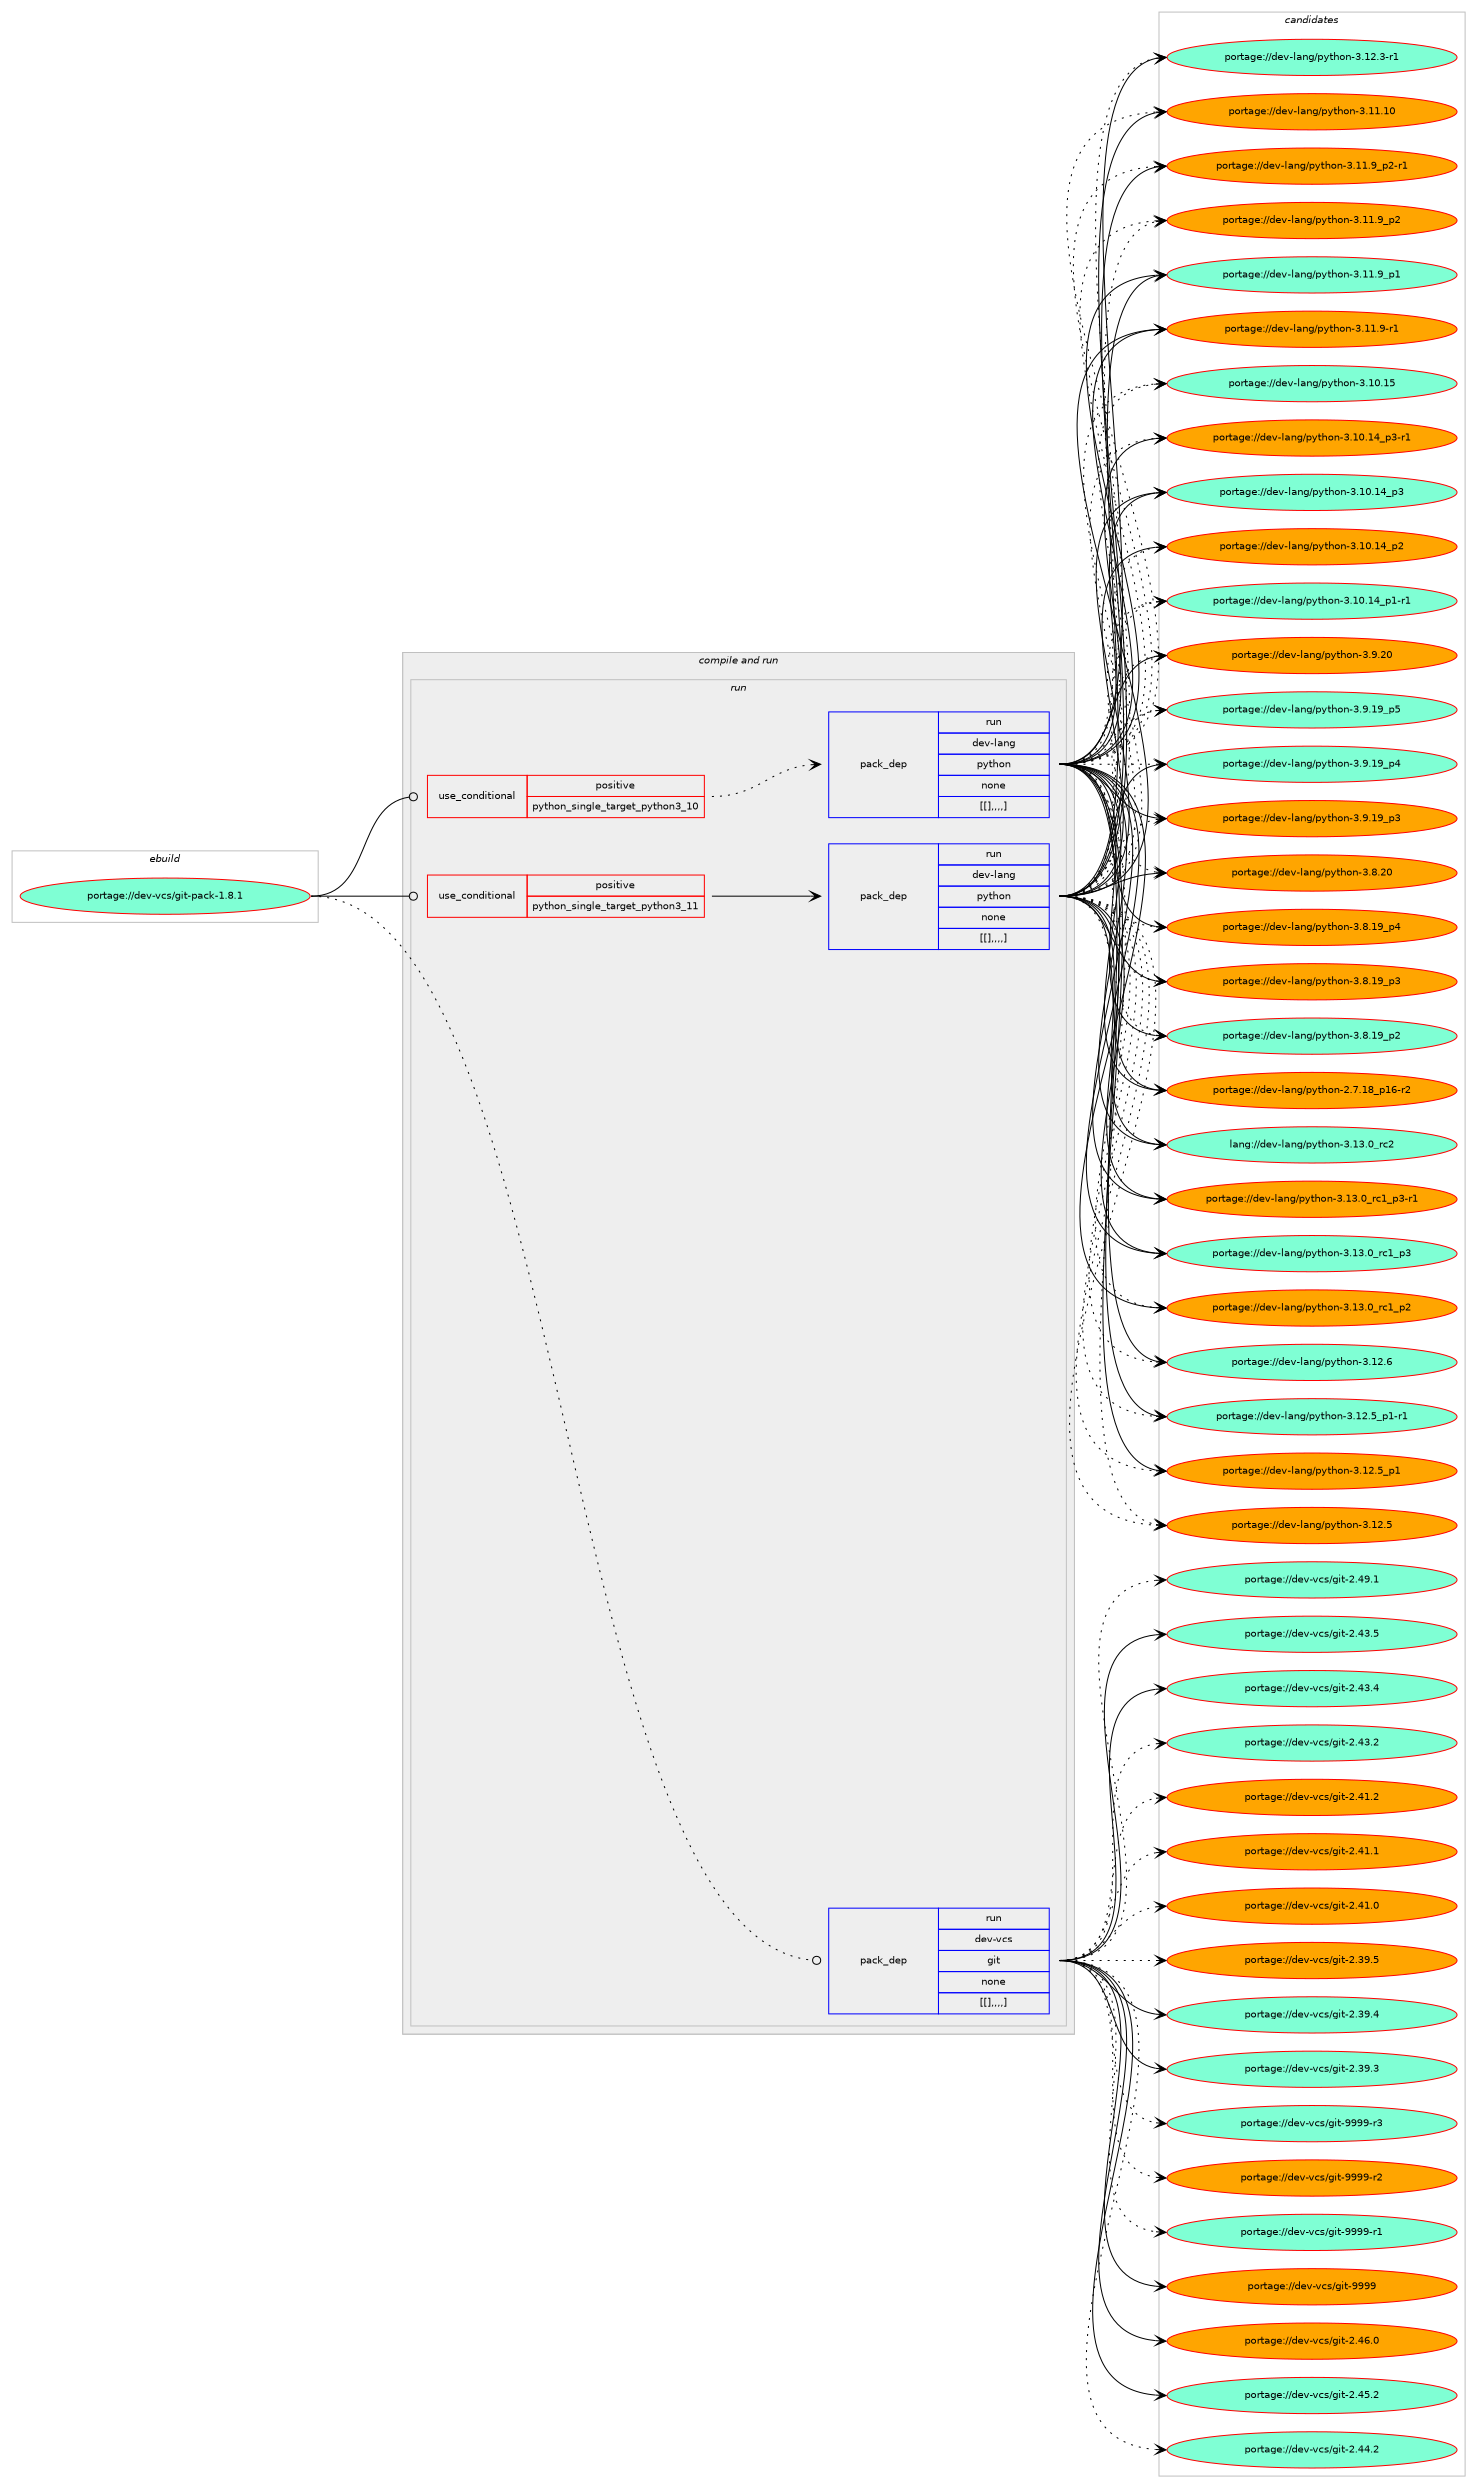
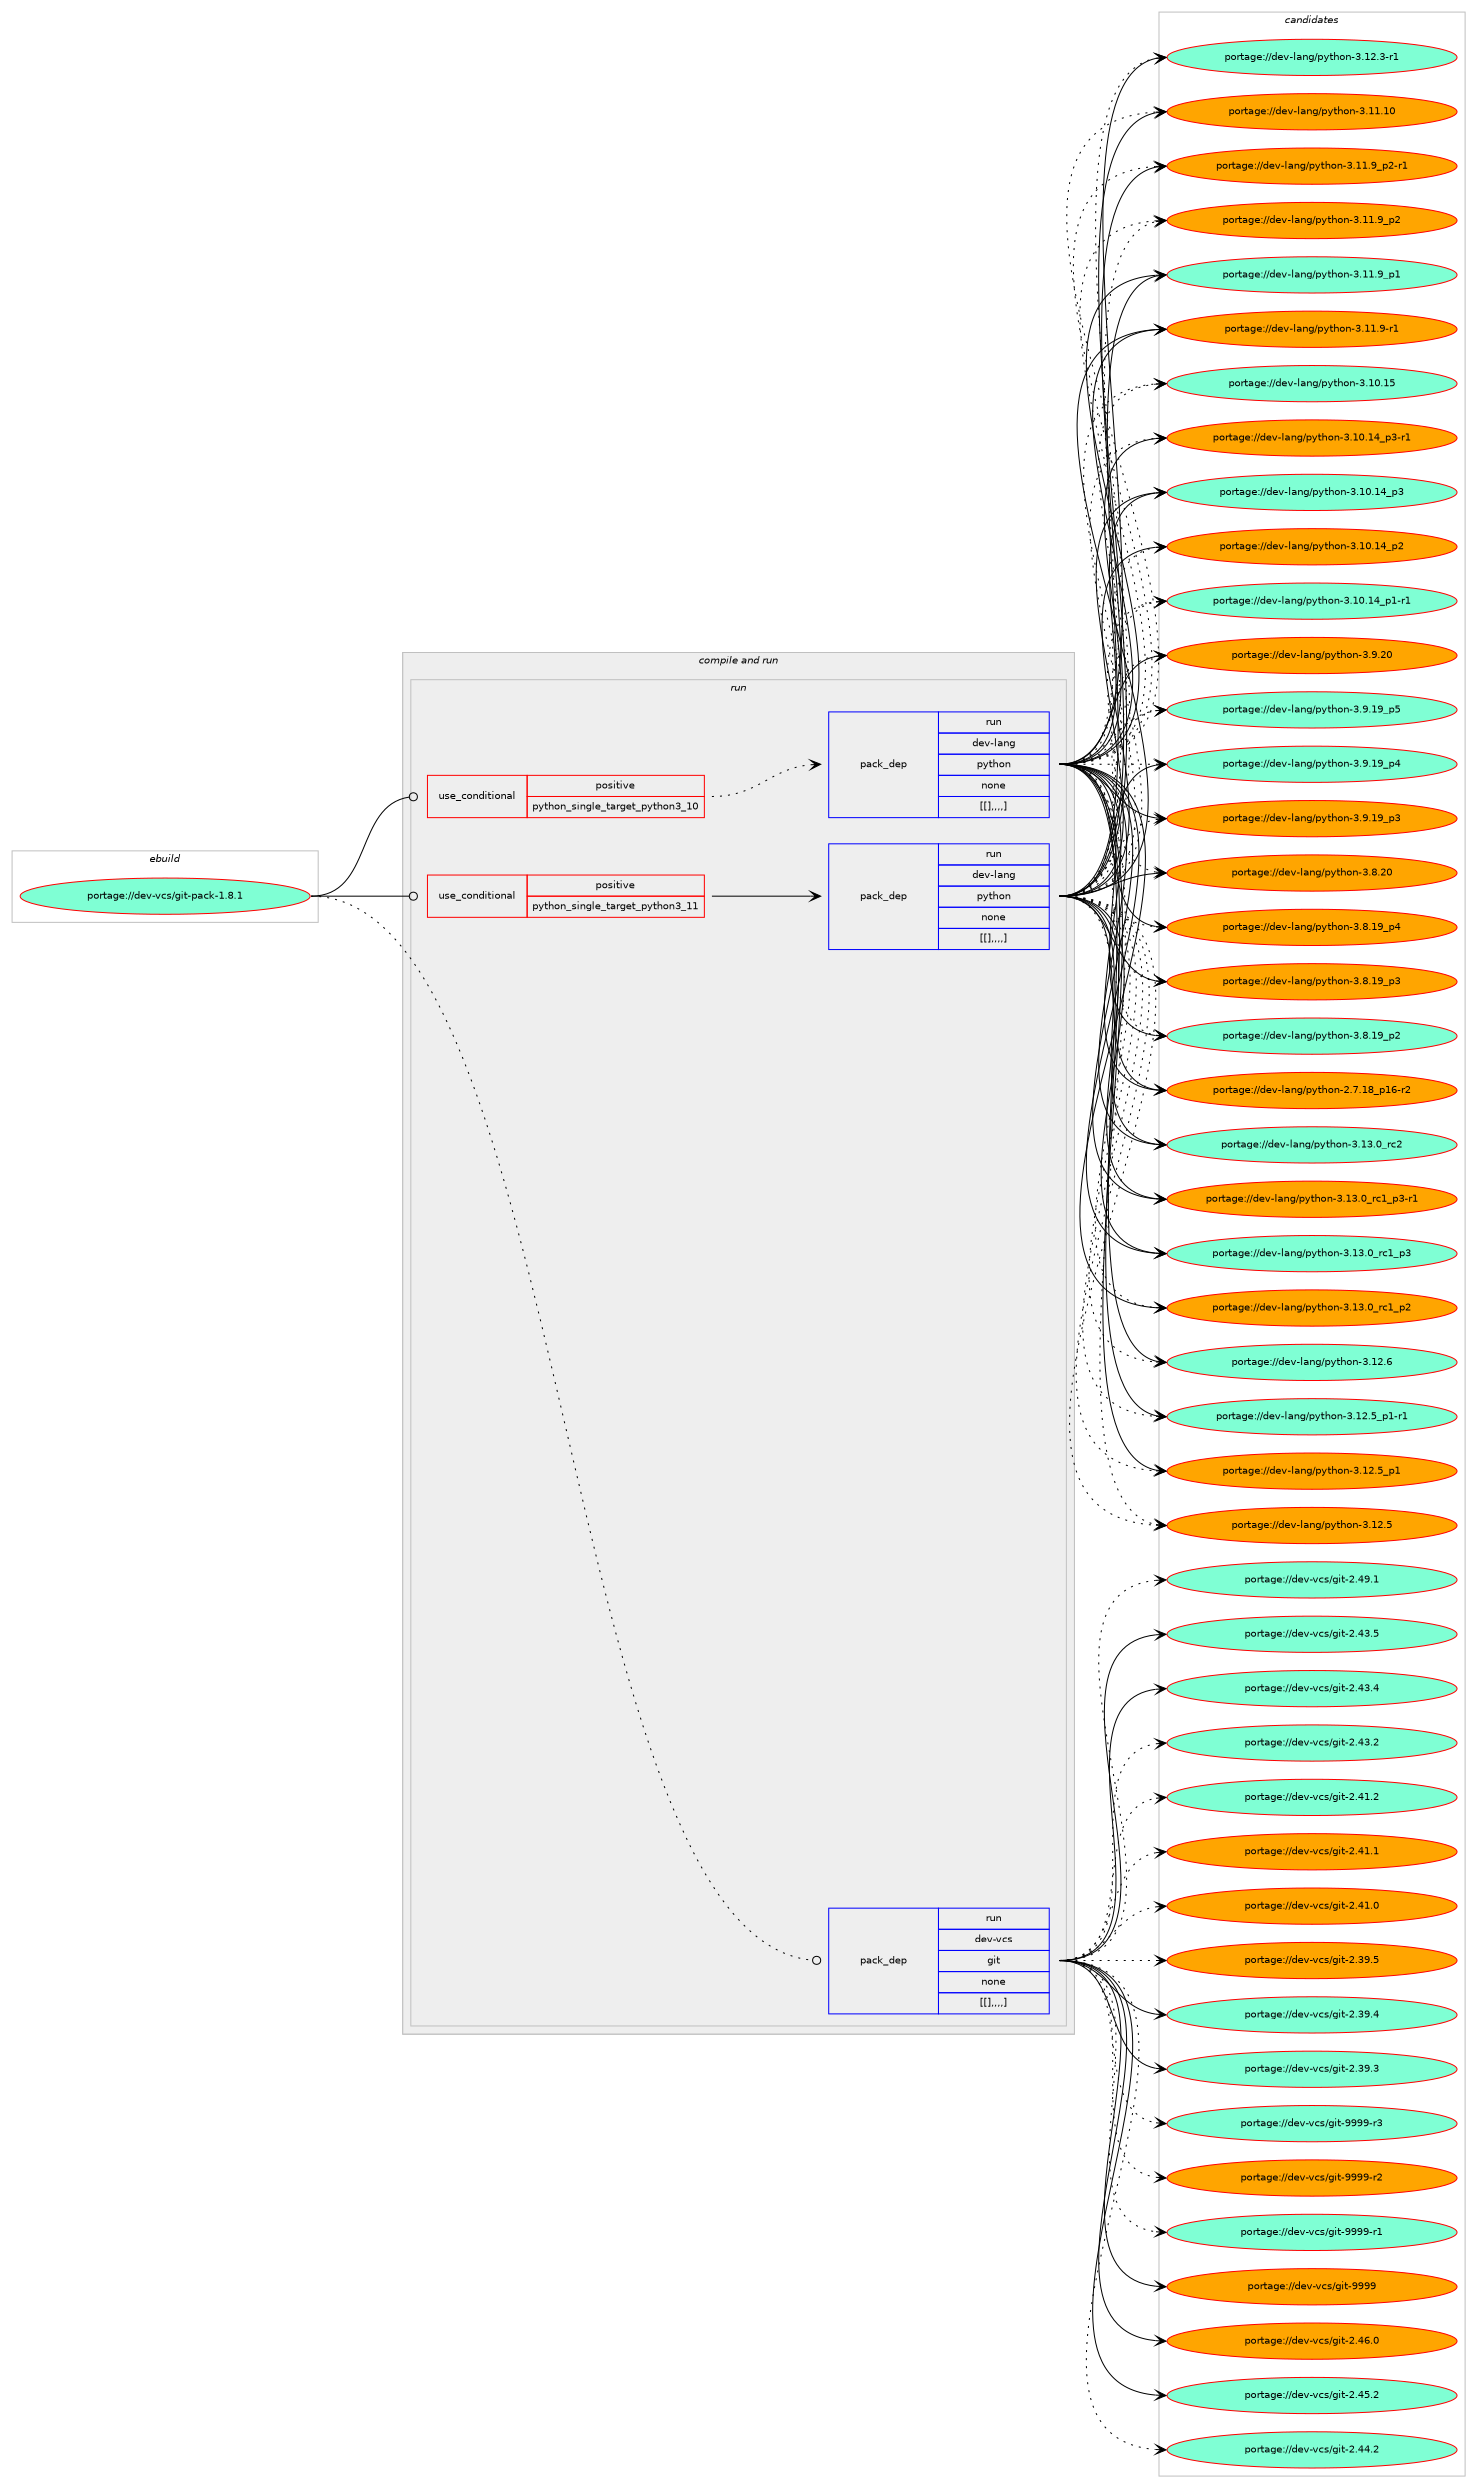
node "lang://dev-lang/python-3.13.0_rc2": label "lang://dev-lang/python-3.13.0_rc2" -> "portage://dev-lang/python-3.13.0_rc2"
node "portage://dev-vcs/git-2.41.2": fillcolor orange -> aquamarine
